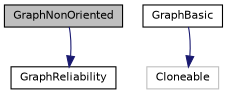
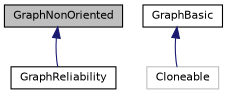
edge "GraphNonOriented" -> "GraphReliability": reversed
edge "GraphBasic" -> "Cloneable": reversed
